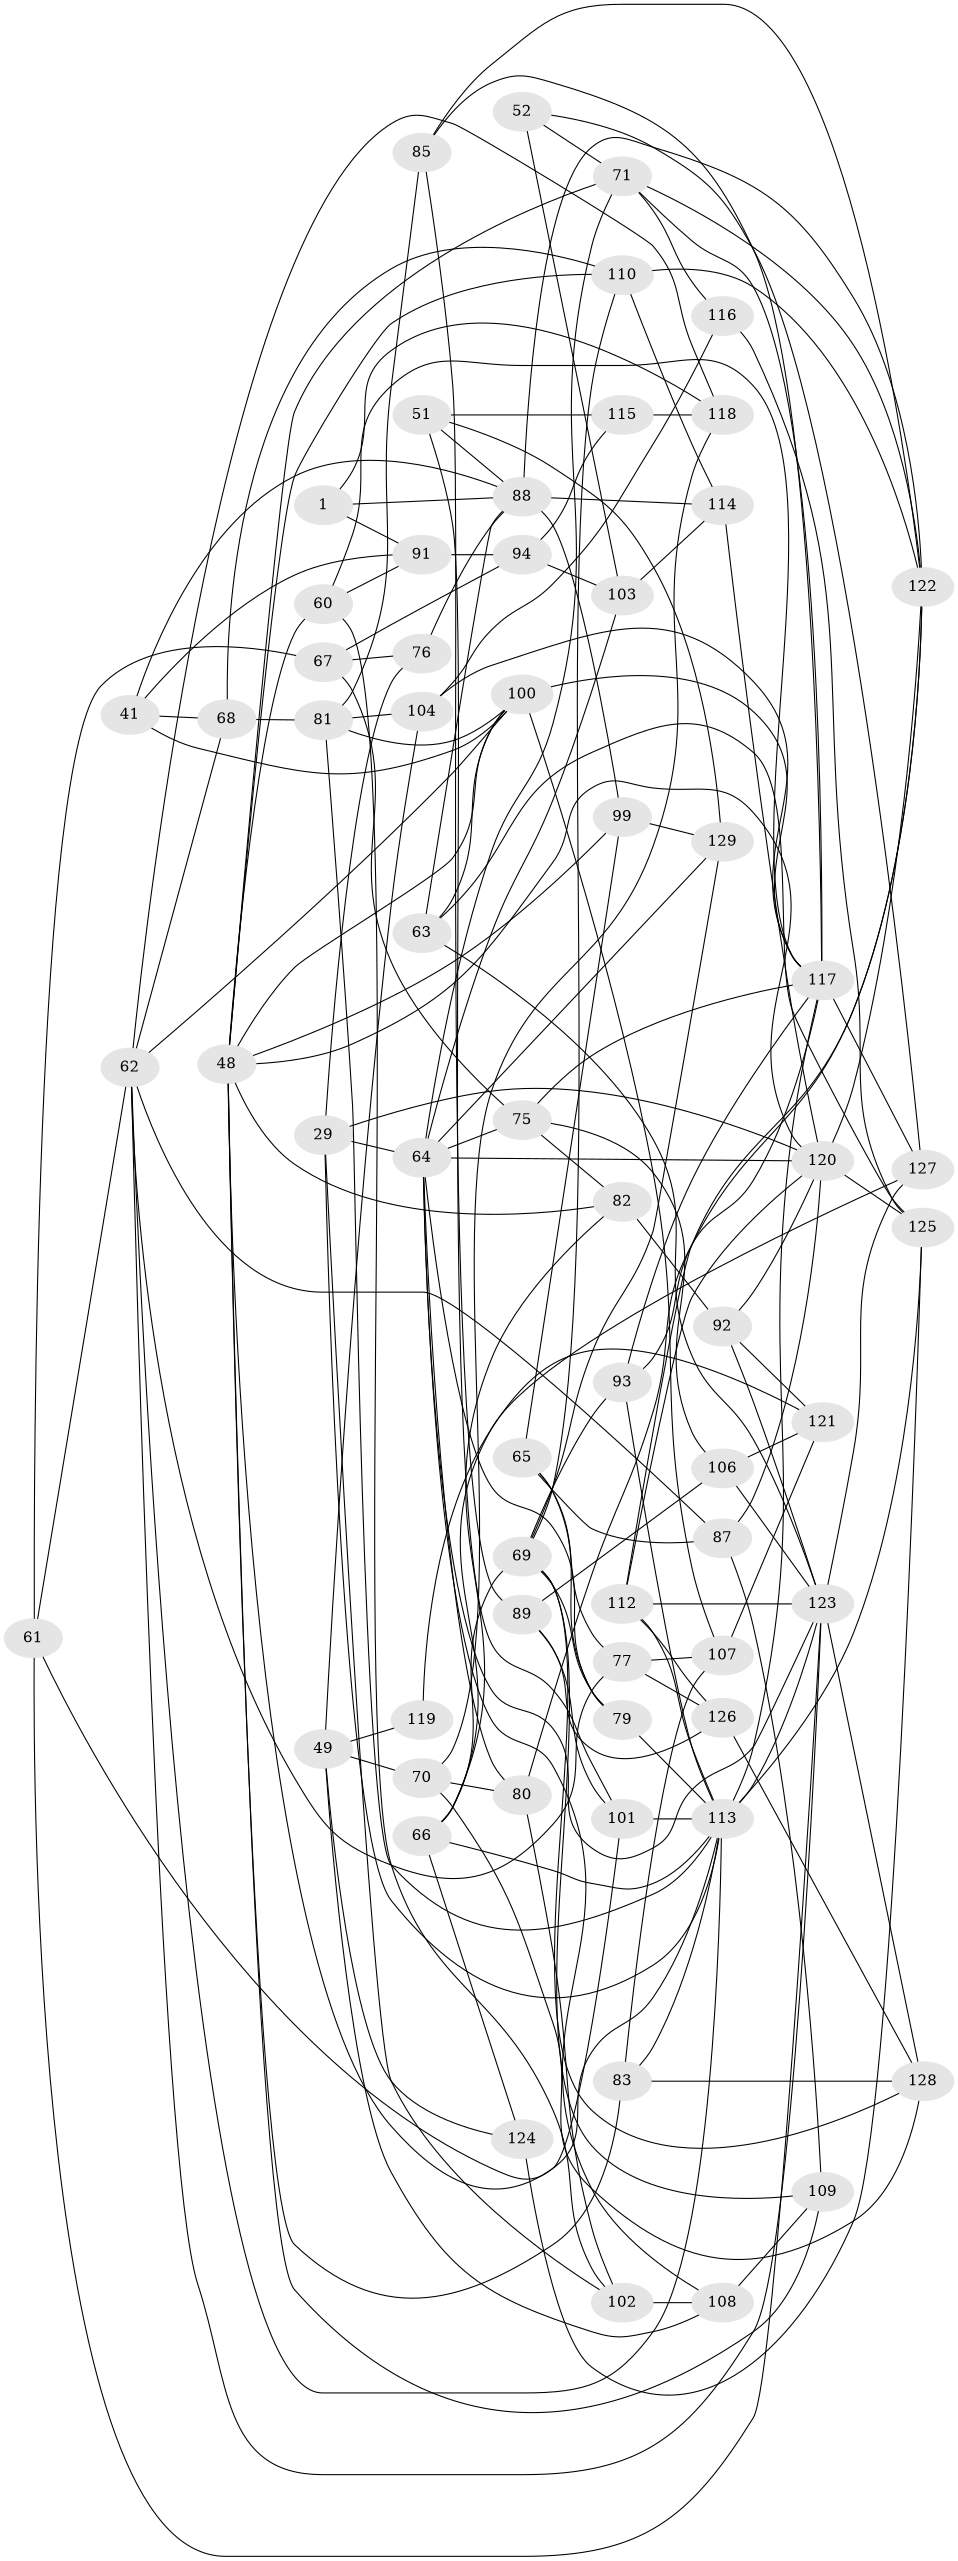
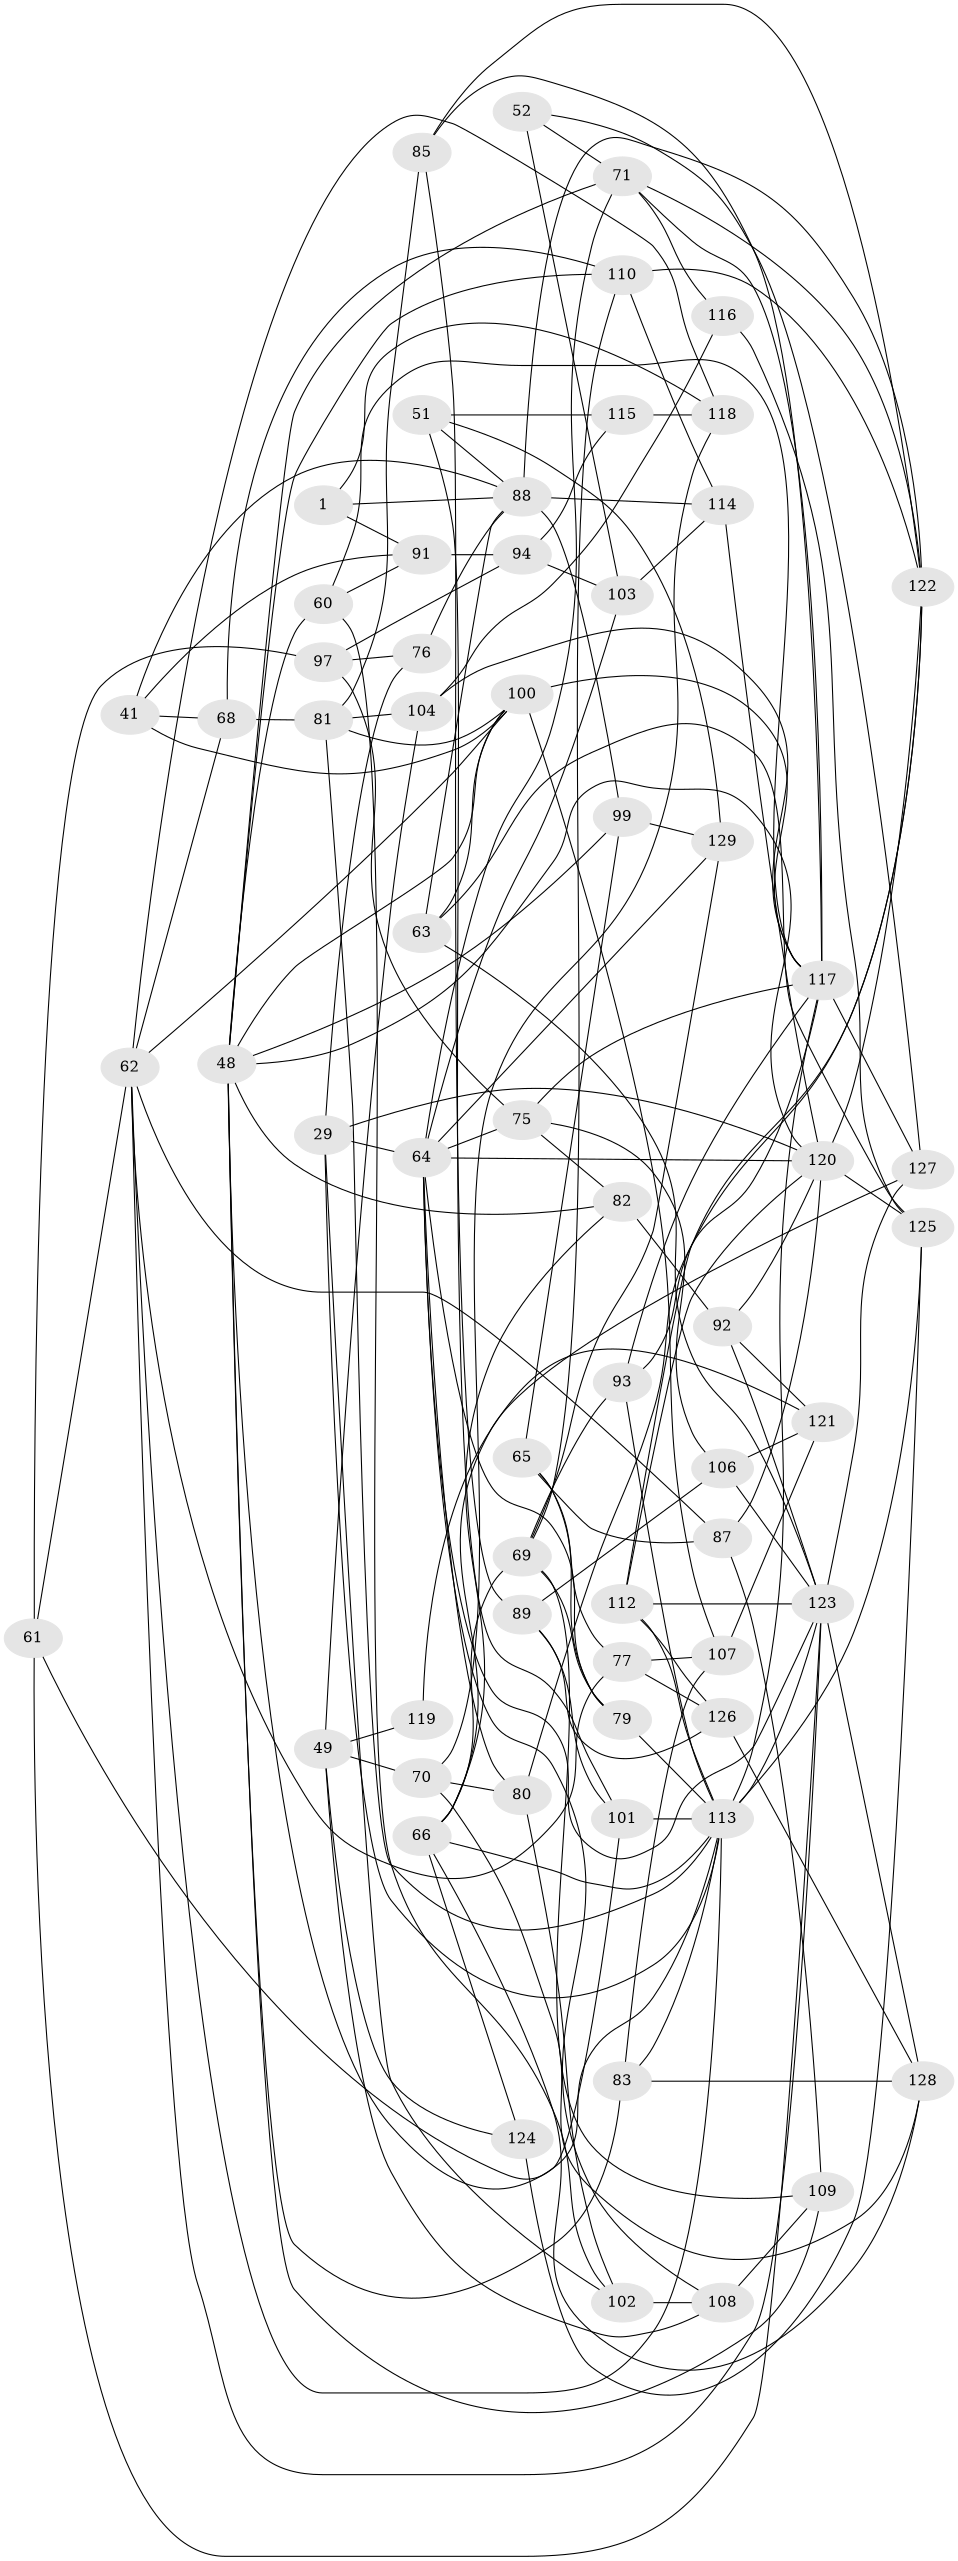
node "67": label "67" -> "97"
edge "69" -- "128": now "66" -- "128"
